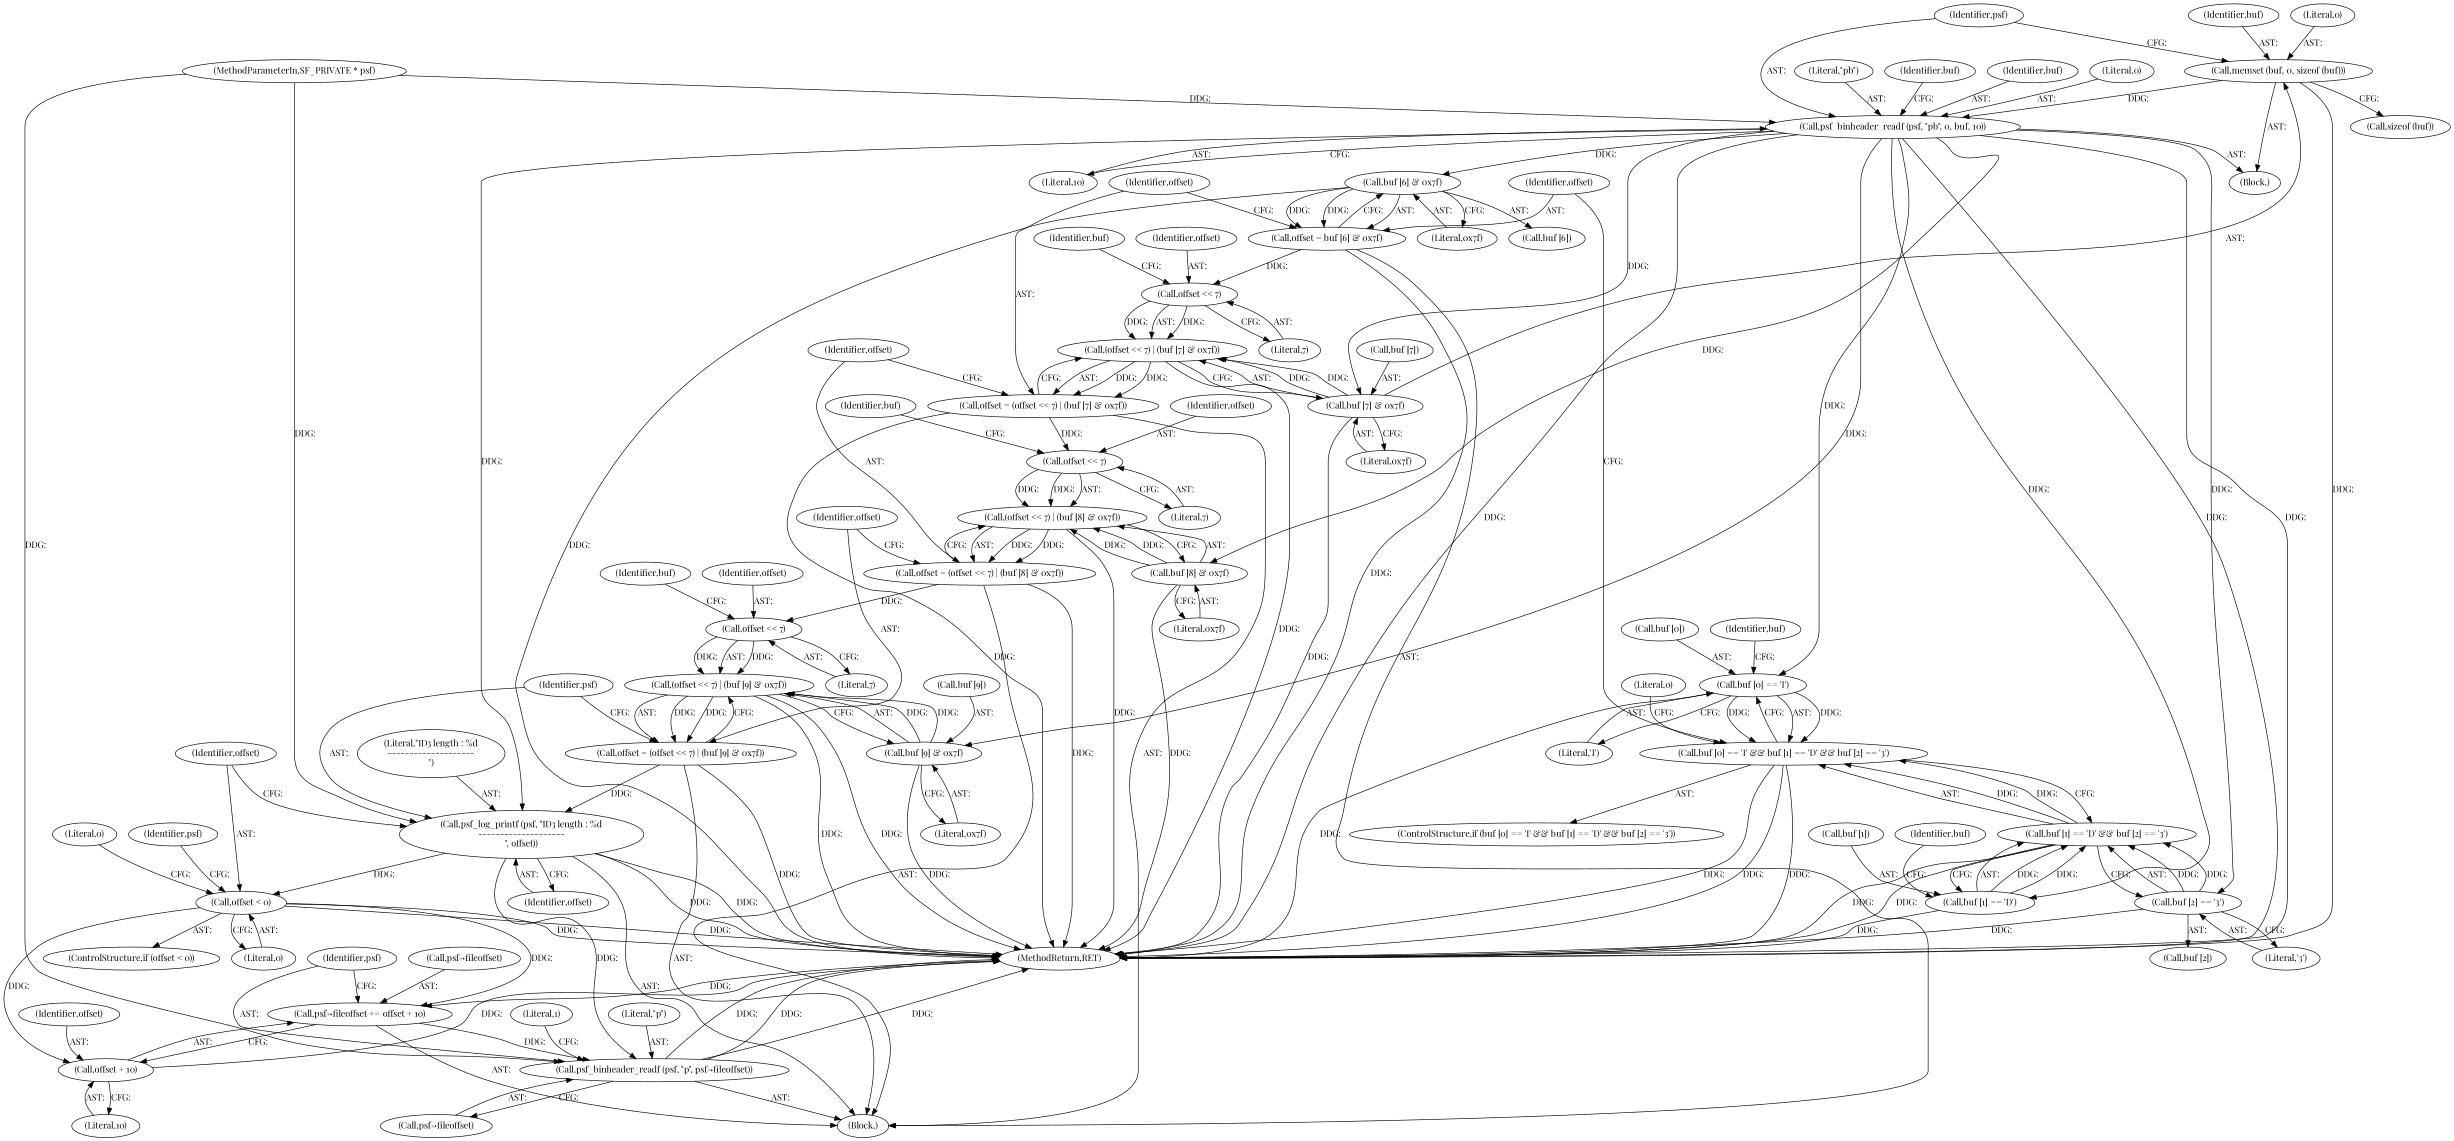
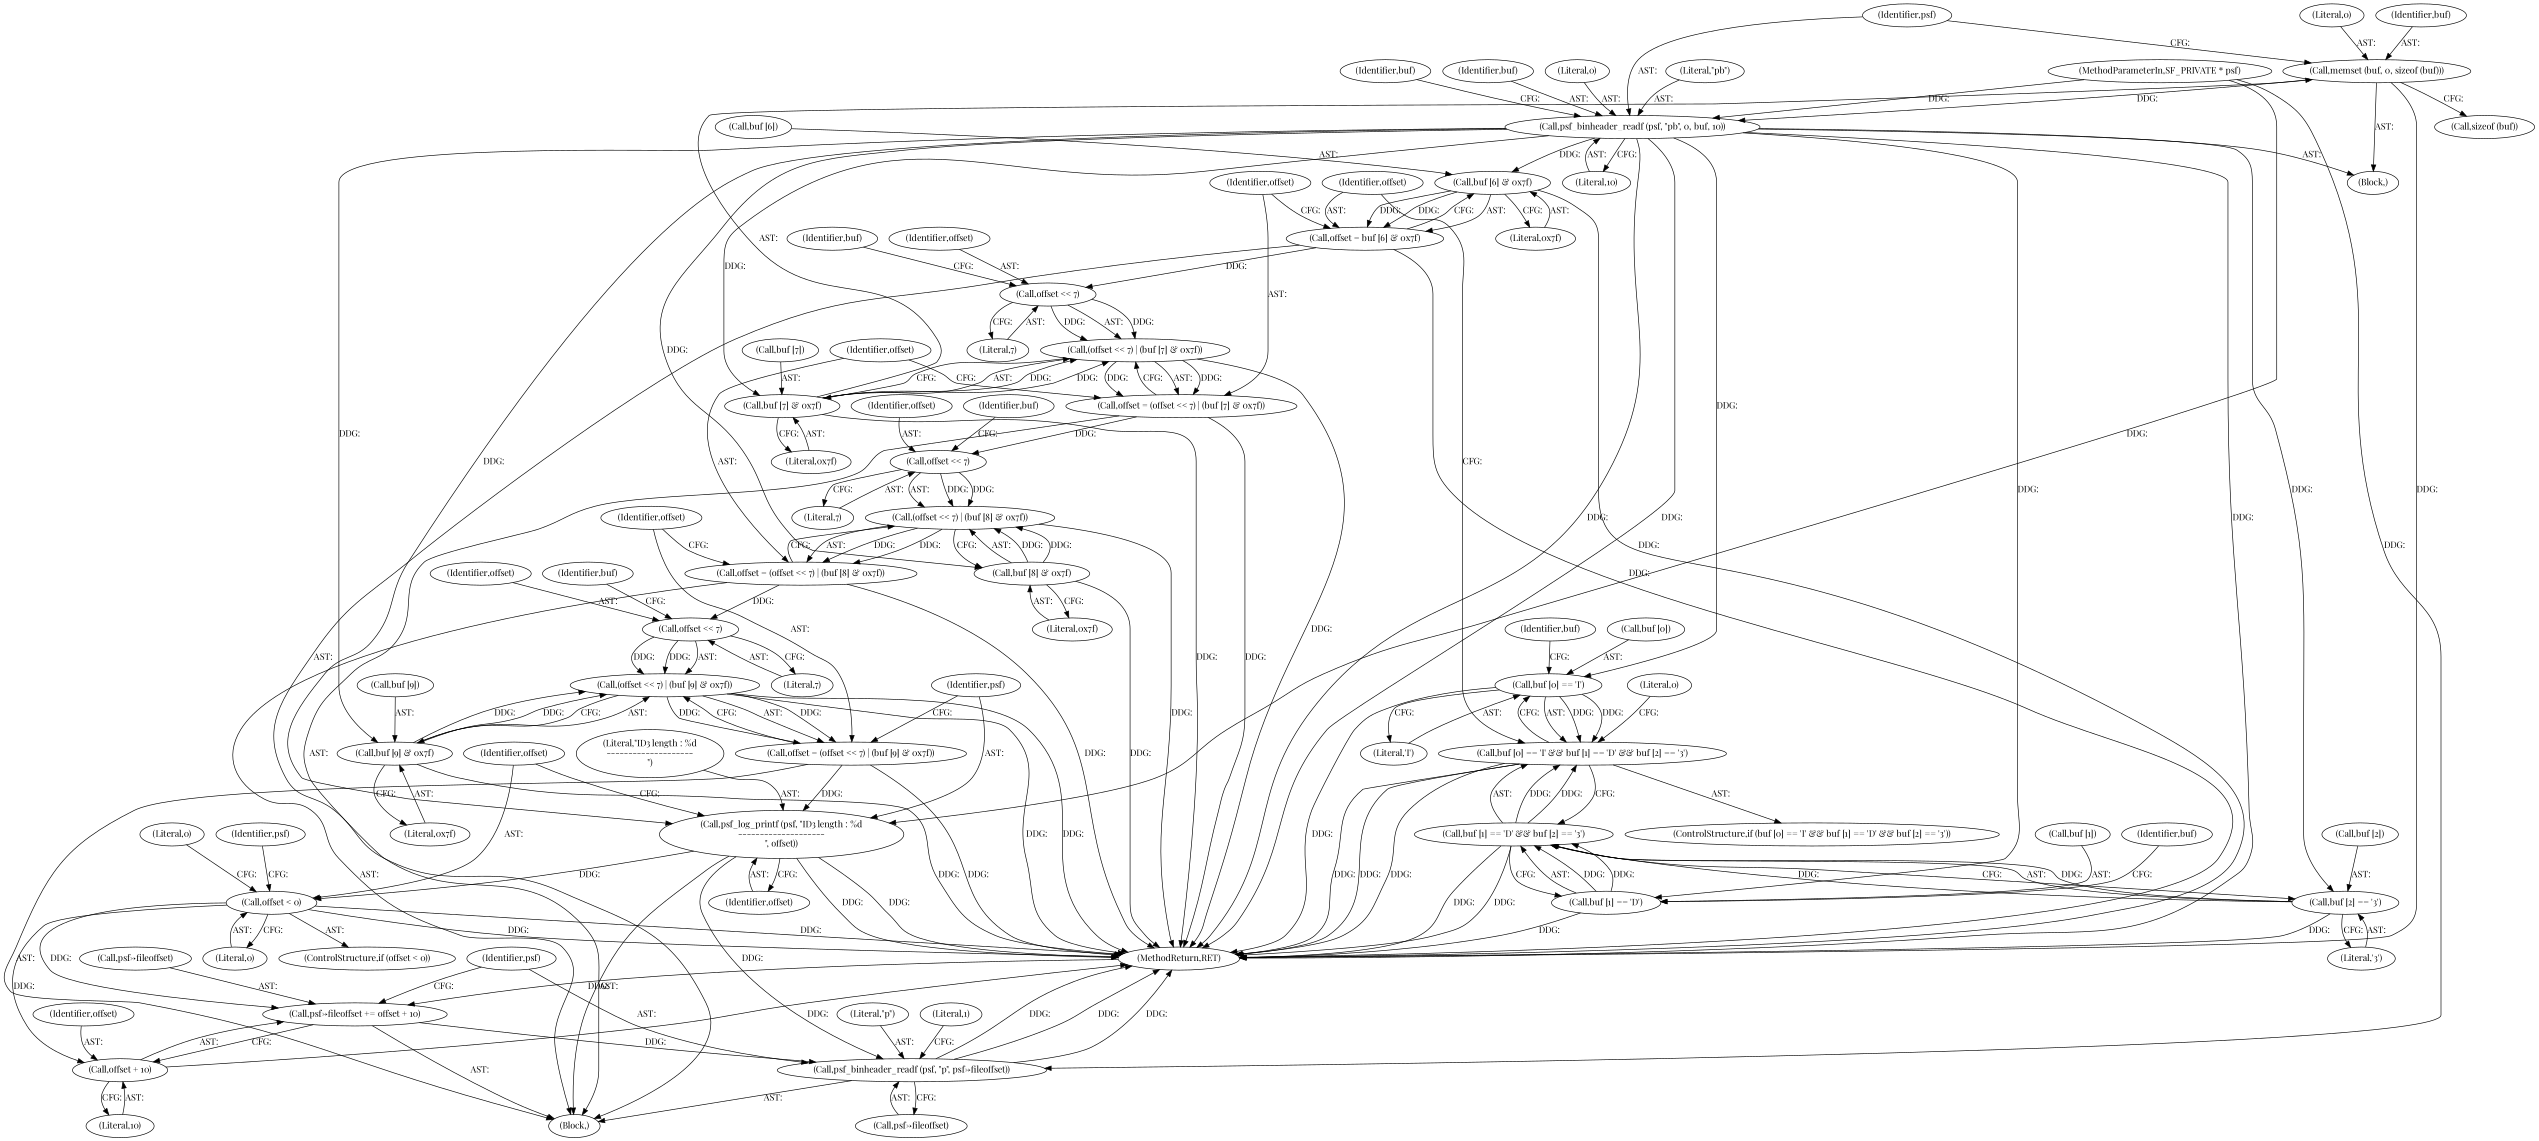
edge "(Call,buf [6] & 0x7f)" -> "(Call,buf [6])": reversed
edge "(Call,buf [2] == '3')" -> "(Call,buf [2])": reversed
